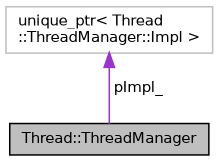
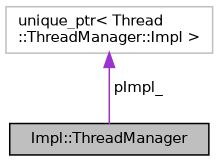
node "Thread::ThreadManager": label "Thread::ThreadManager" -> "Impl::ThreadManager"
